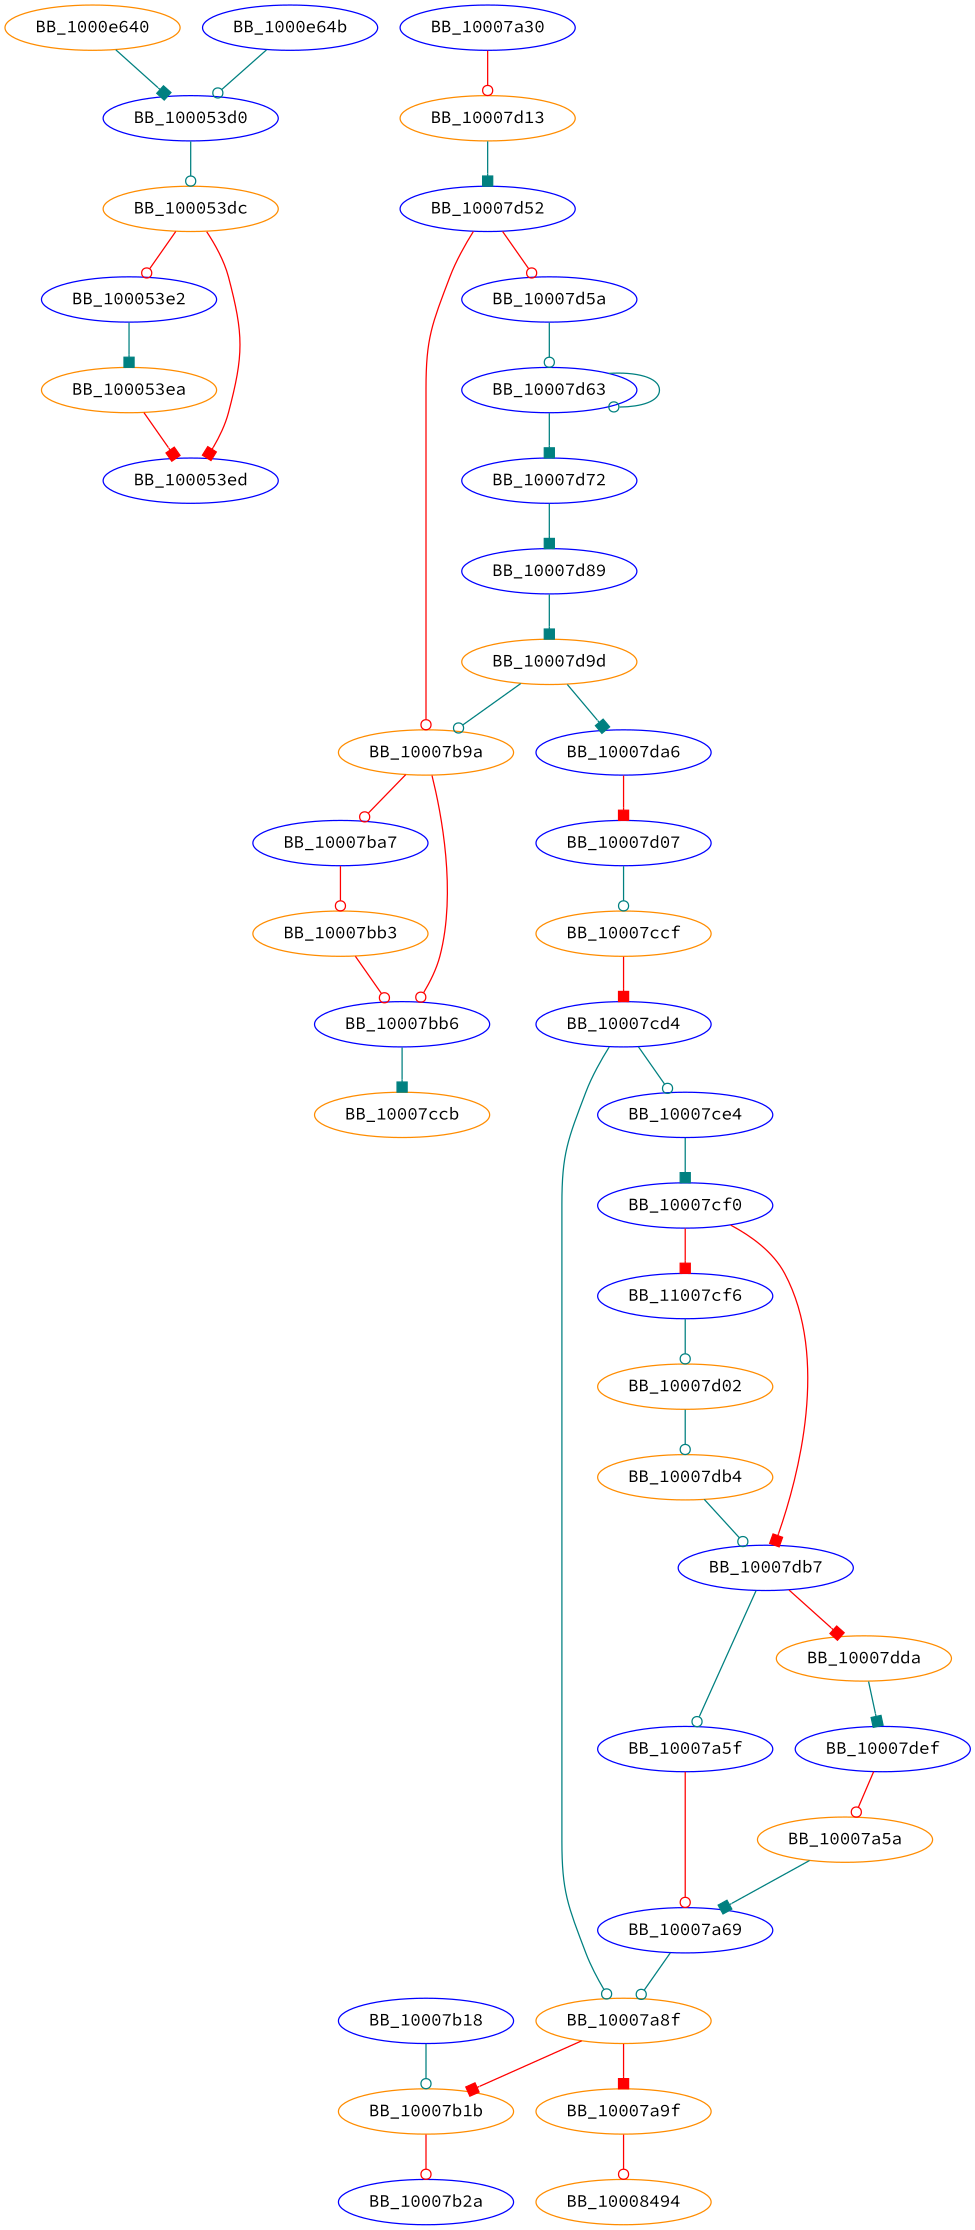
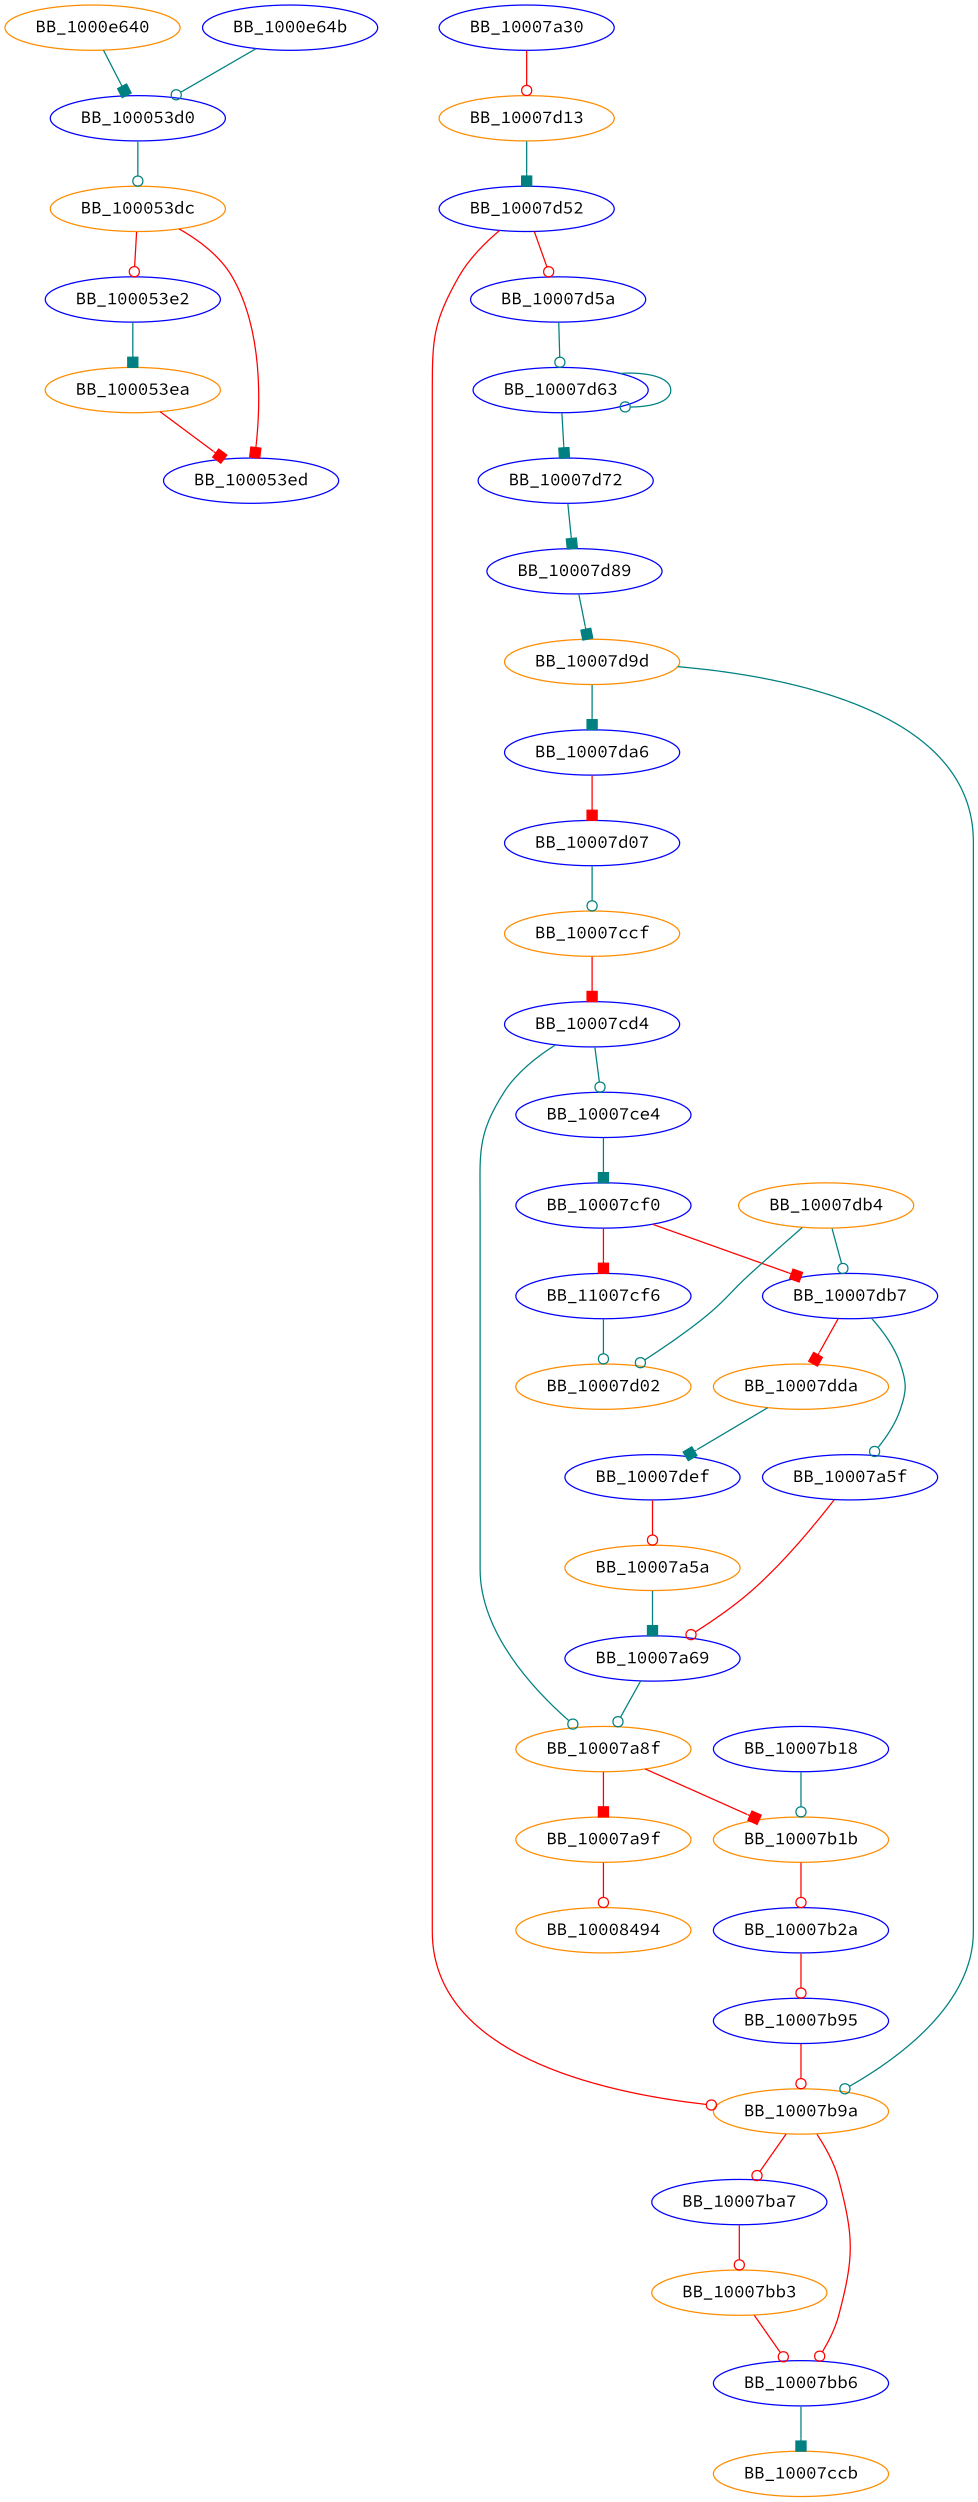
edge "BB_10007d02" -> "BB_10007db4": reversed
node "BB_10007b95": added
